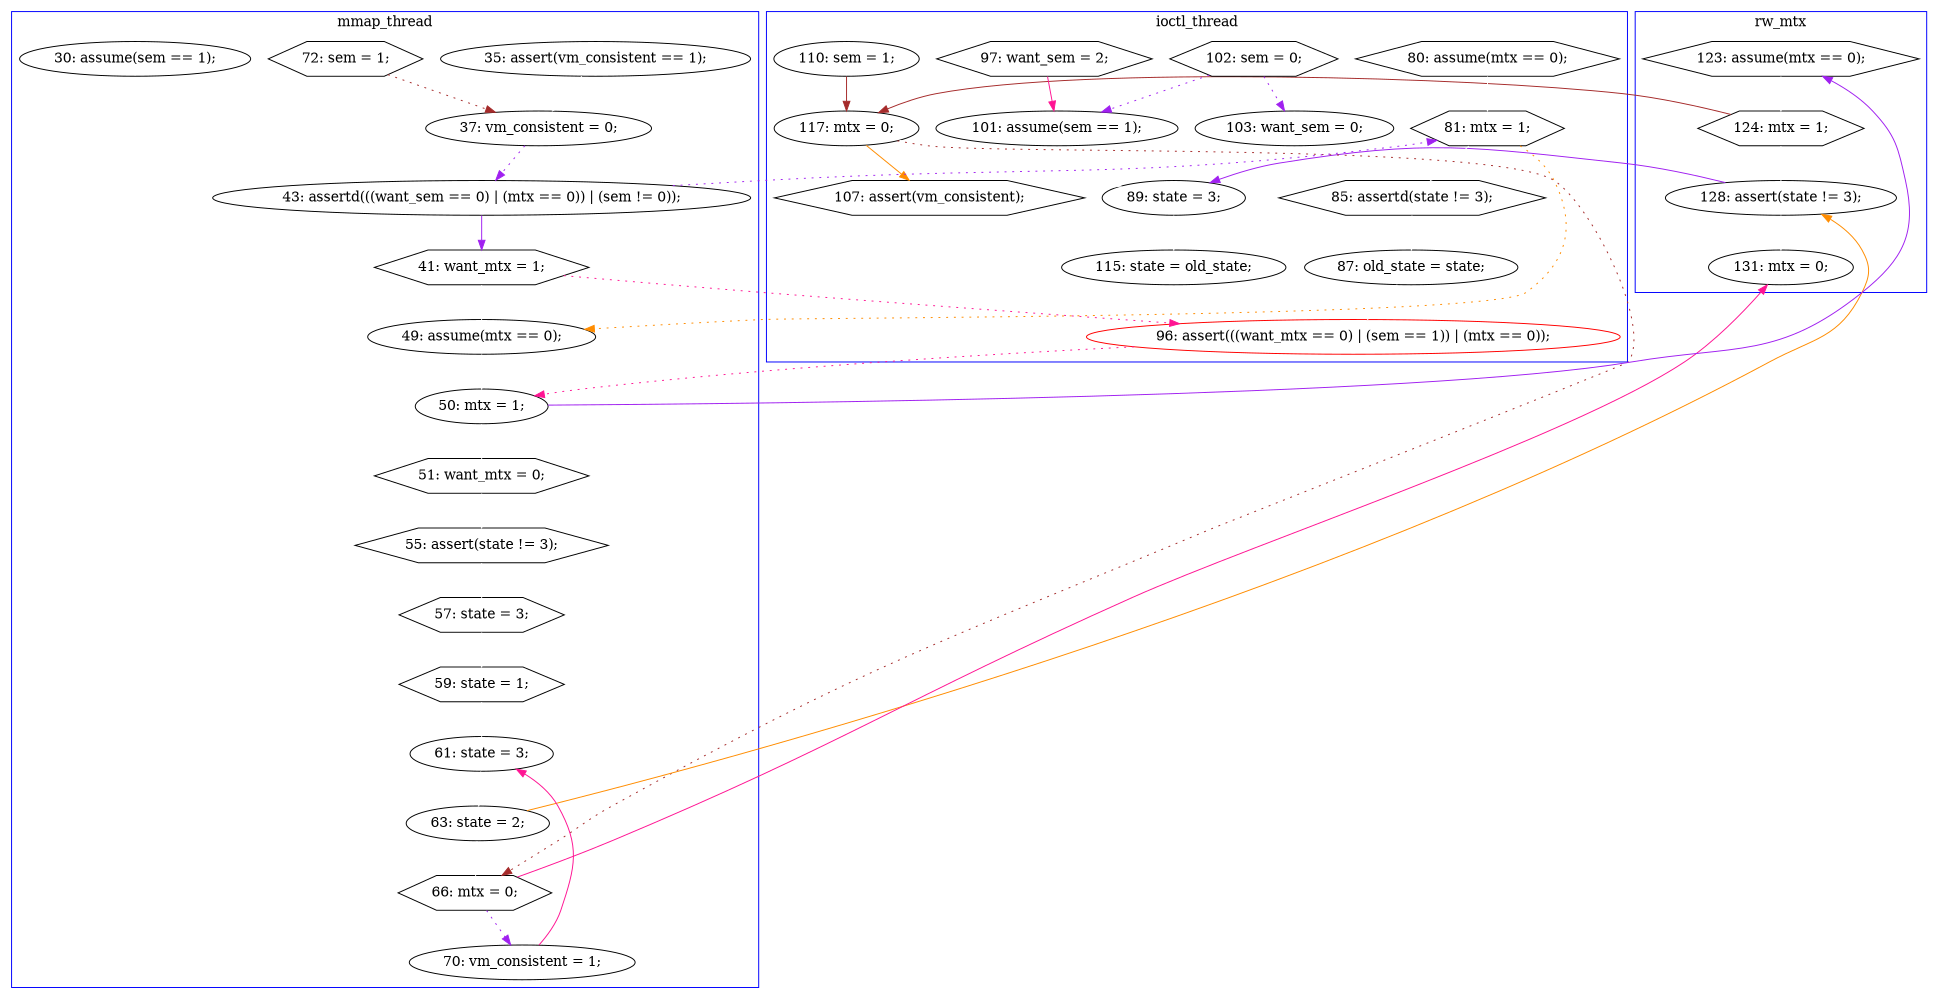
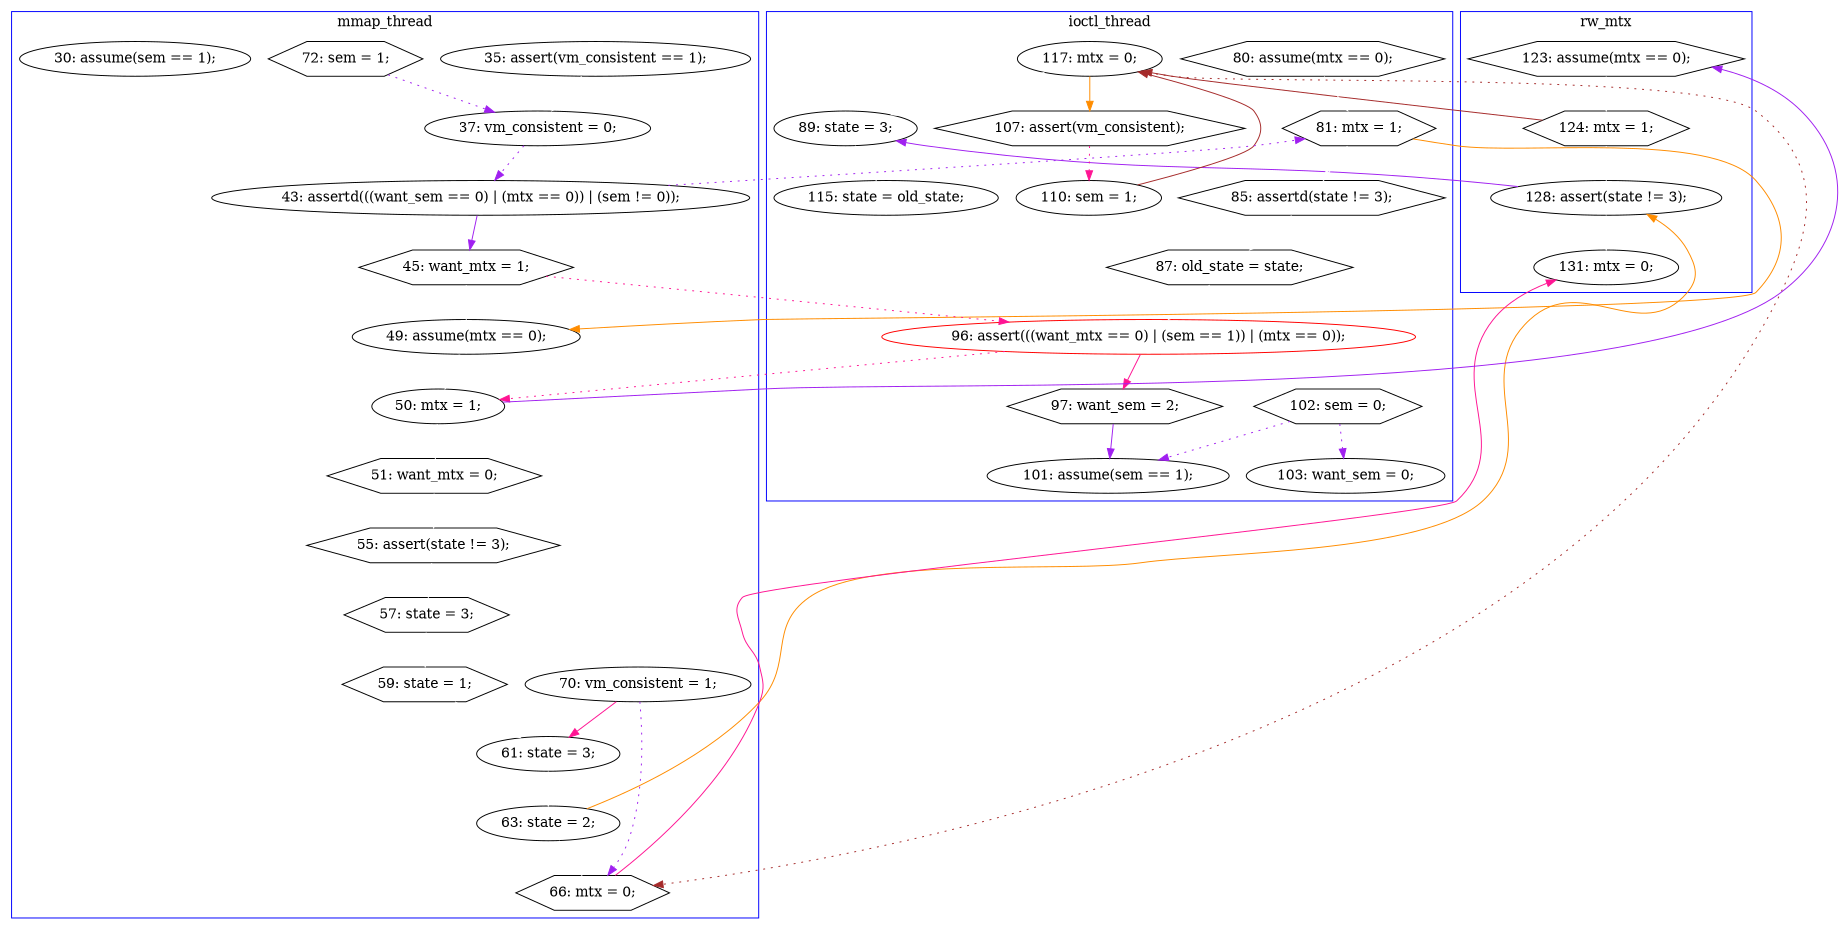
edge "97: want_sem = 2;" -> "101: assume(sem == 1);": color deeppink -> purple
edge "72: sem = 1;" -> "37: vm_consistent = 0;": color brown -> purple
edge "107: assert(vm_consistent);" -> "110: sem = 1;": added
node "41: want_mtx = 1;": label "41: want_mtx = 1;" -> "45: want_mtx = 1;"
node "87: old_state = state;": shape ellipse -> hexagon
edge "81: mtx = 1;" -> "49: assume(mtx == 0);": style dotted -> solid
edge "96: assert(((want_mtx == 0) | (sem == 1)) | (mtx == 0));" -> "97: want_sem = 2;": added
edge "66: mtx = 0;" -> "70: vm_consistent = 1;": reversed
